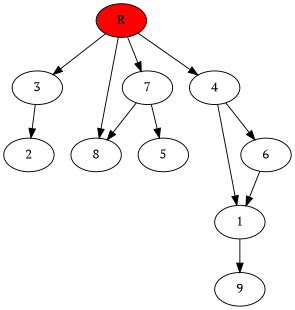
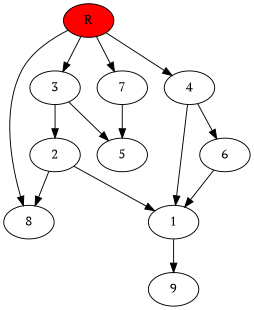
edge "3" -> "5": added
edge "7" -> "8": now "2" -> "8"
edge "2" -> "1": added
